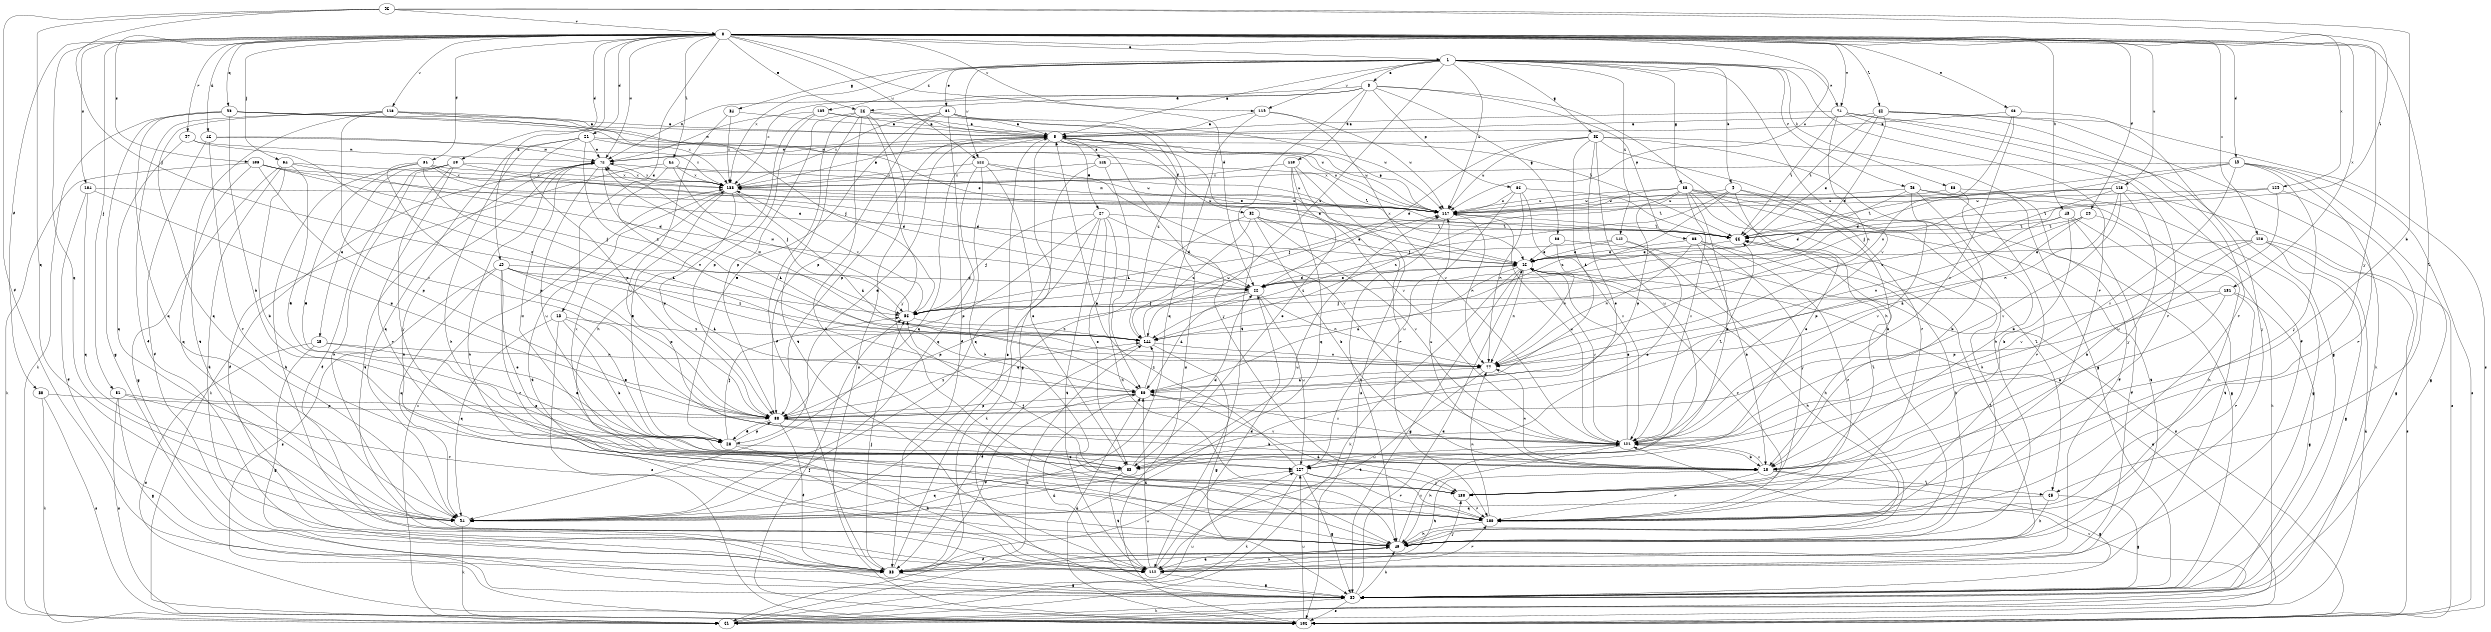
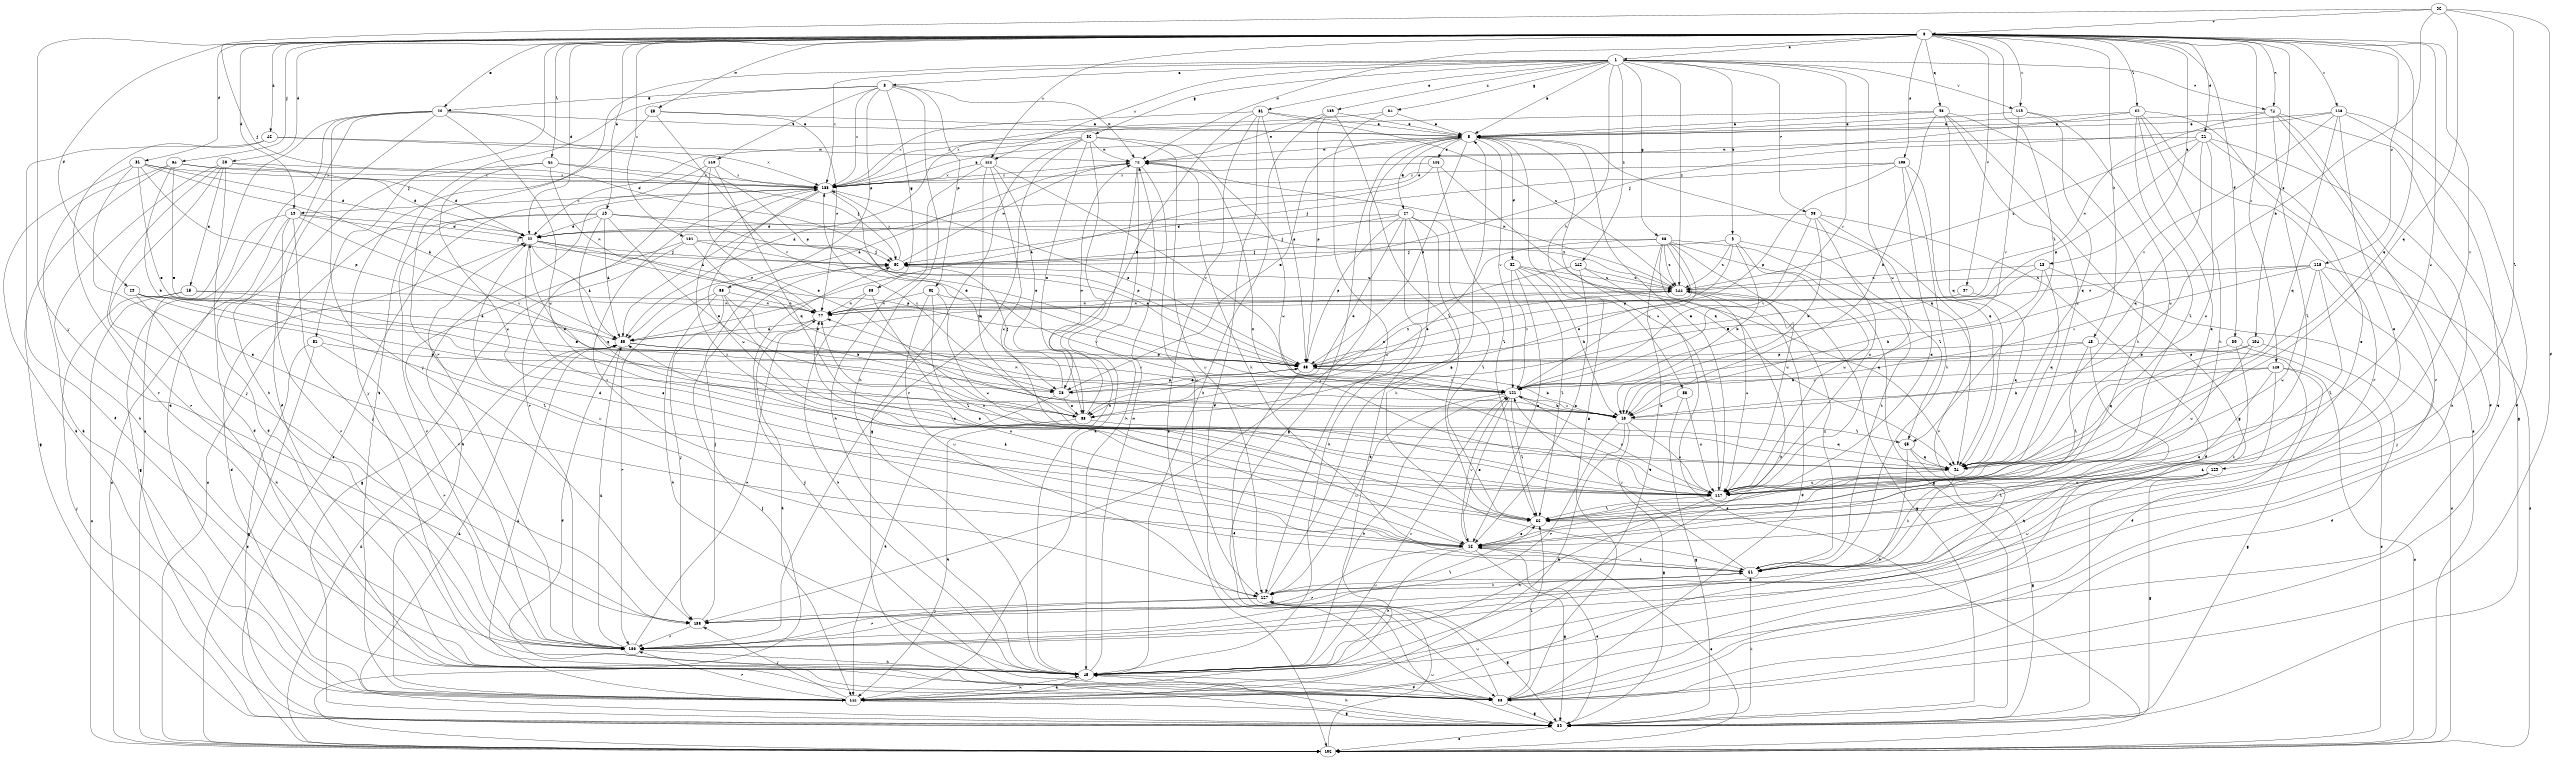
edge "97" -> "72": removed, label "m"
edge "19" -> "133": reversed
edge "15" -> "39": label "g" -> "y"
